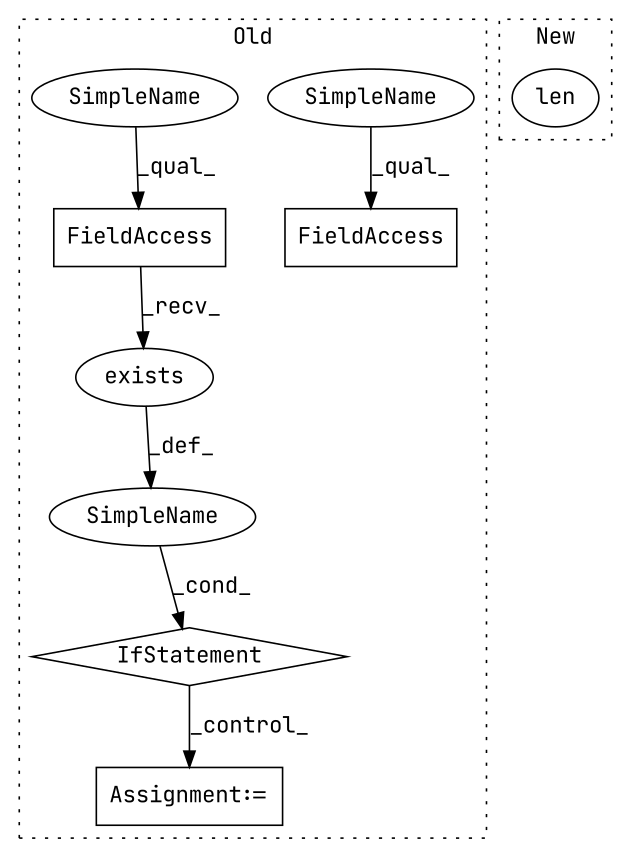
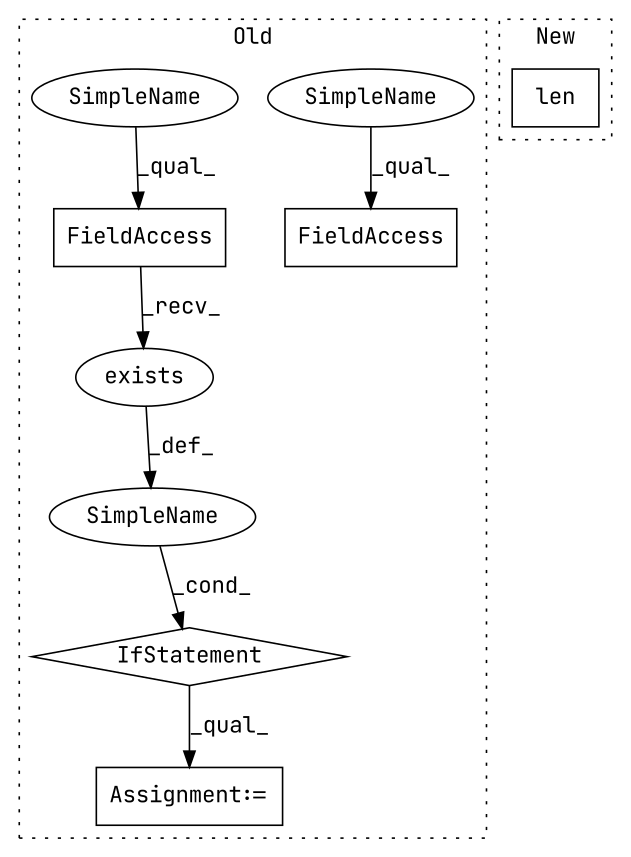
node "len": shape ellipse -> box
edge "IfStatement" -> "Assignment:=": label "_control_" -> "_qual_"
